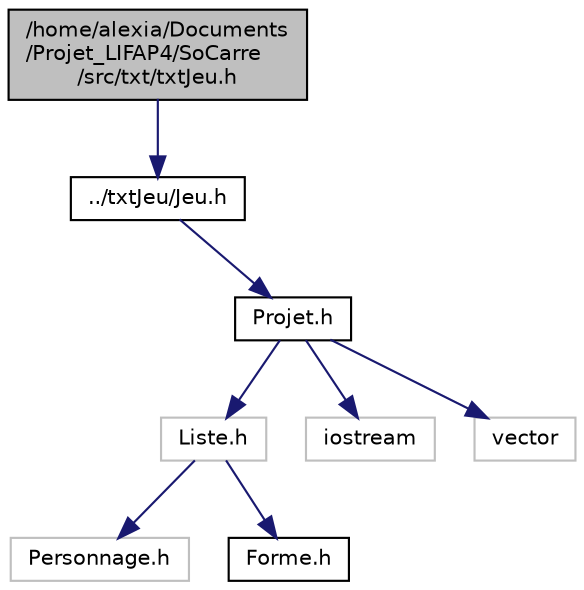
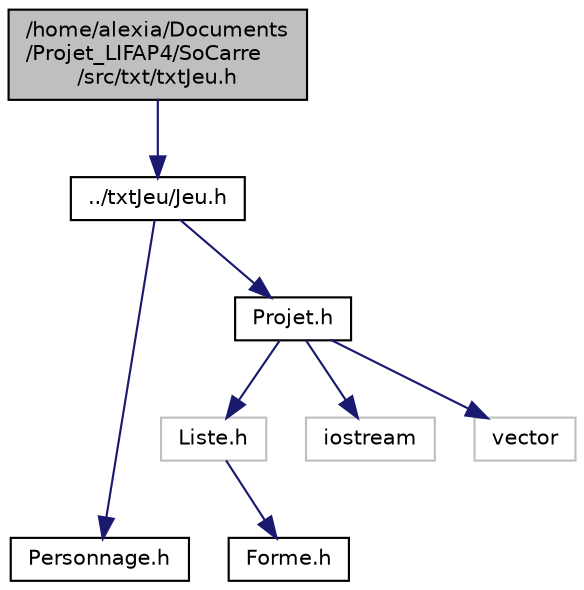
edge "Liste.h" -> "Personnage.h": now "../txtJeu/Jeu.h" -> "Personnage.h"
node "Personnage.h": color grey75 -> black
